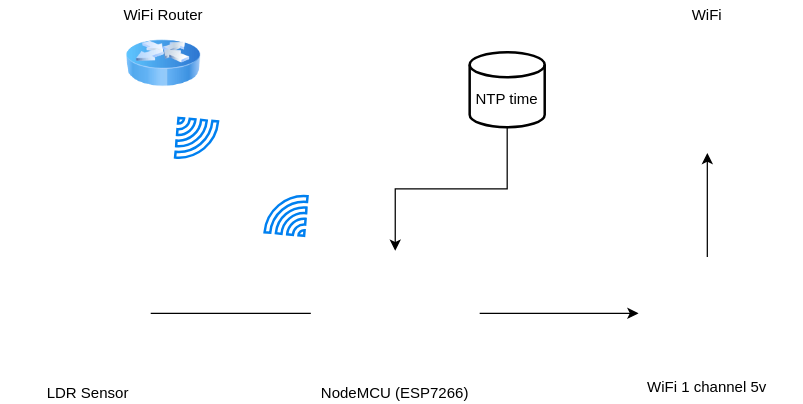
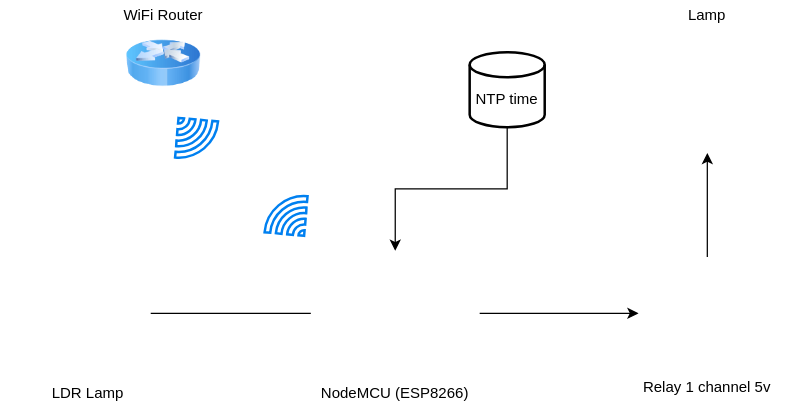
node "WiFi": label "WiFi" -> "Lamp"
node "WiFi 1 channel 5v": label "WiFi 1 channel 5v" -> "Relay 1 channel 5v"
node "LDR Sensor": label "LDR Sensor" -> "LDR Lamp"
node "NodeMCU (ESP7266)": label "NodeMCU (ESP7266)" -> "NodeMCU (ESP8266)"
